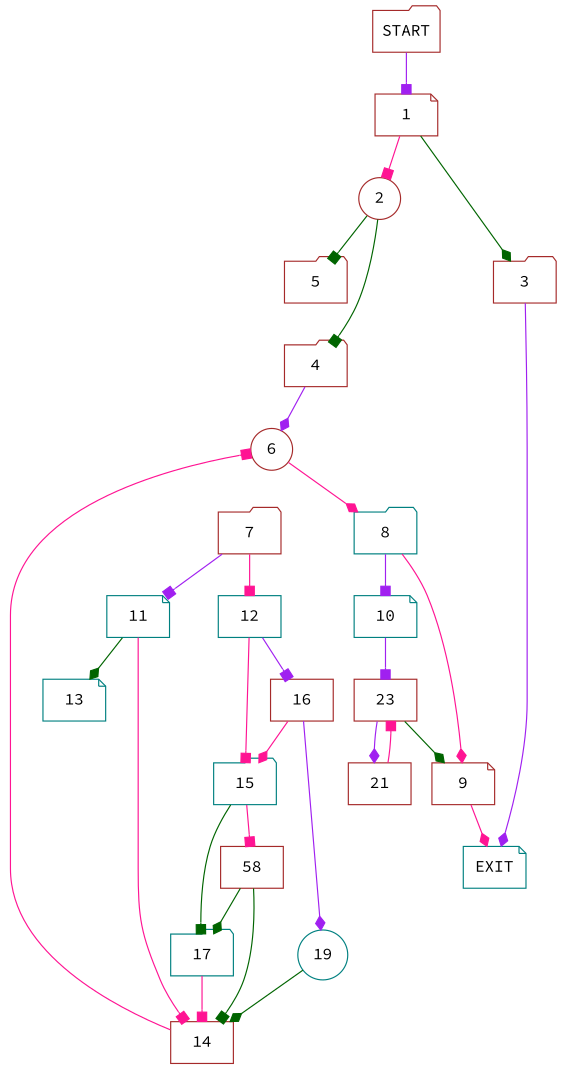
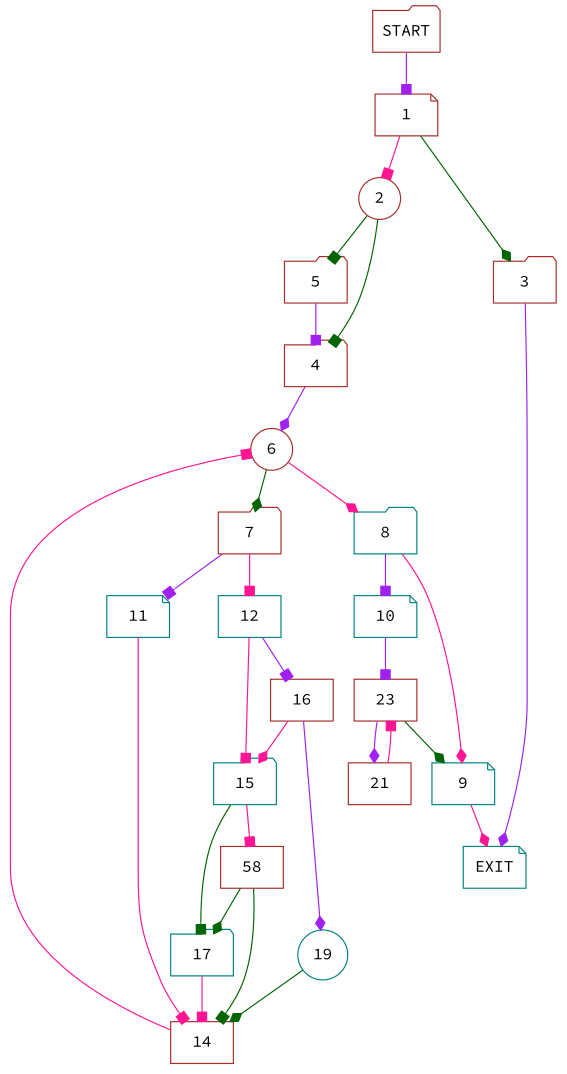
edge "5" -> "4": added
edge "6" -> "7": added
node "13": removed
node "9": color brown -> teal
